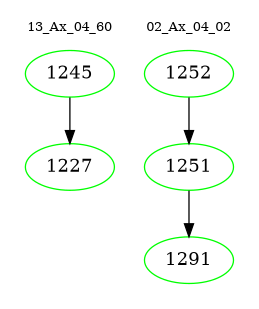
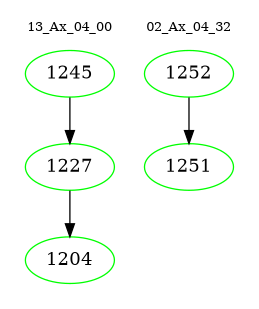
cluster "13_Ax_04_60": label "13_Ax_04_60" -> "13_Ax_04_00"
cluster "02_Ax_04_02": label "02_Ax_04_02" -> "02_Ax_04_32"
node "1204": added
node "1291": removed
